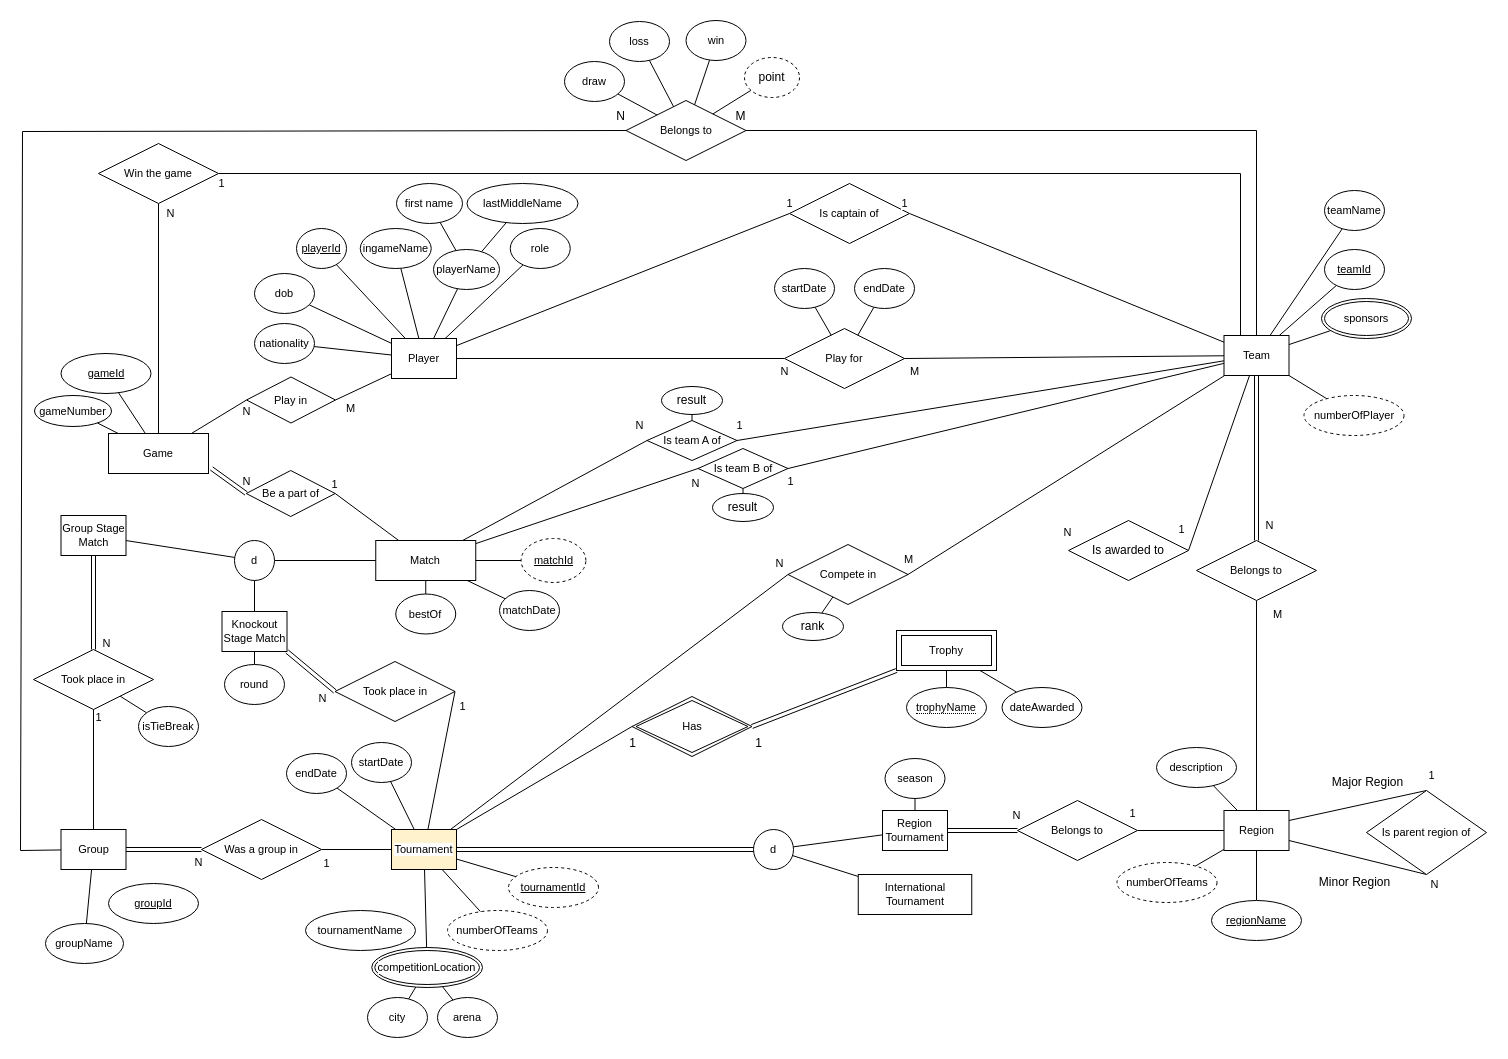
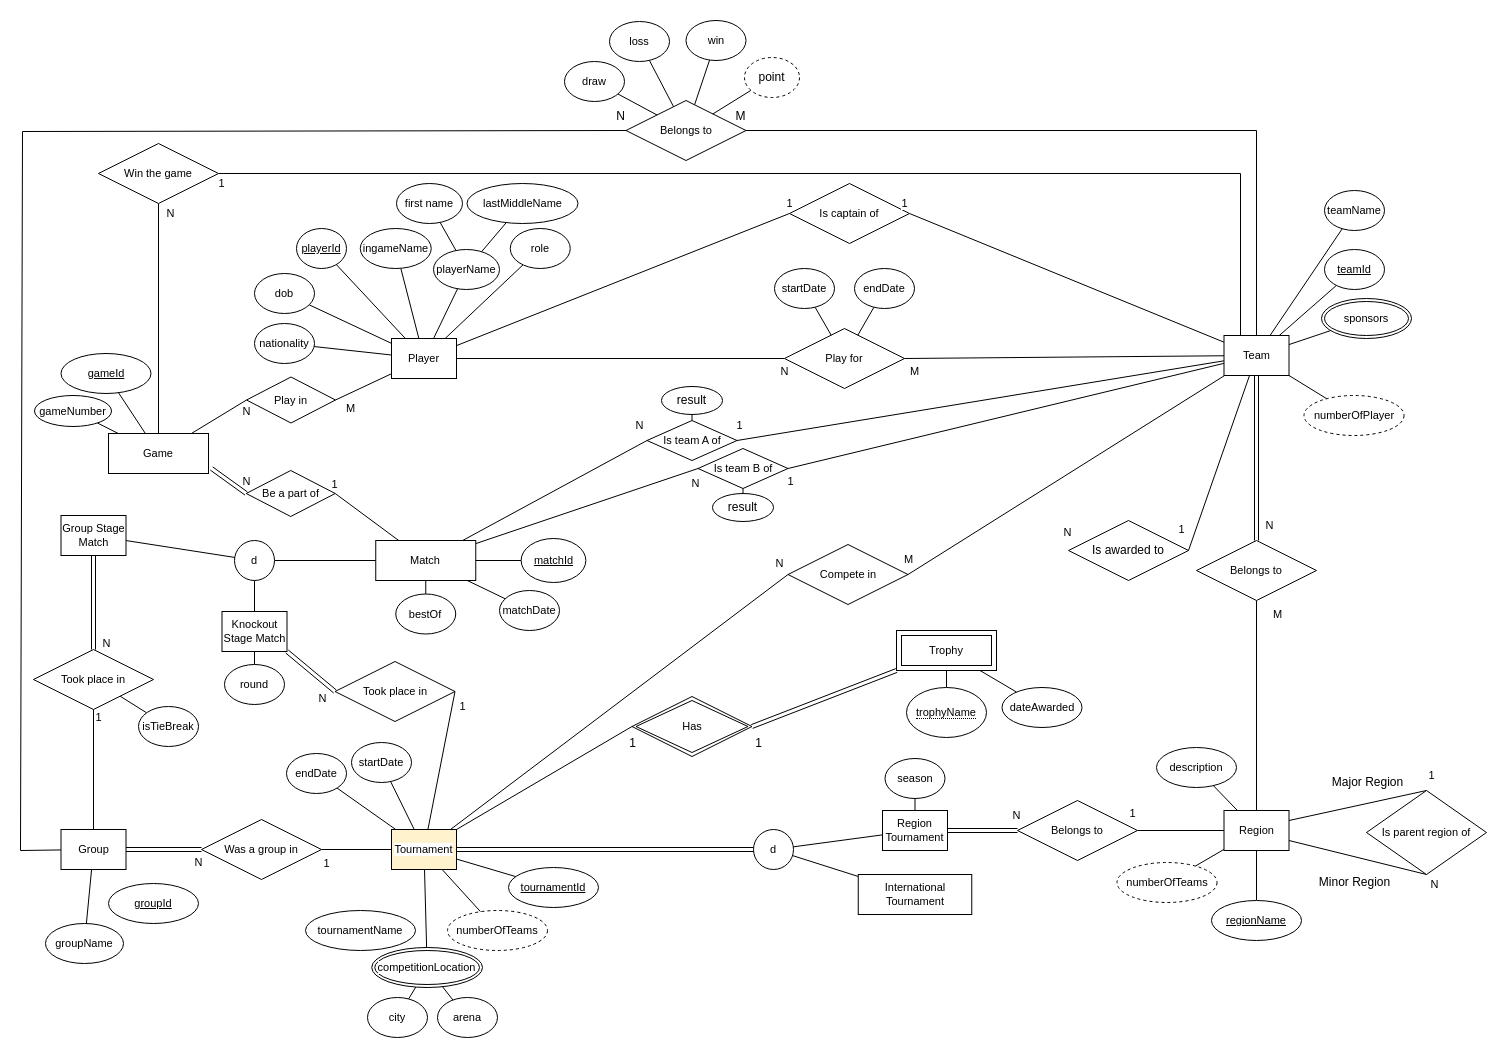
node "matchId": style dashed -> solid
edge "Compete in" -- "rank": removed
node "rank": removed
node "trophyName": size 80x40 -> 80x50
node "tournamentId": style dashed -> solid
